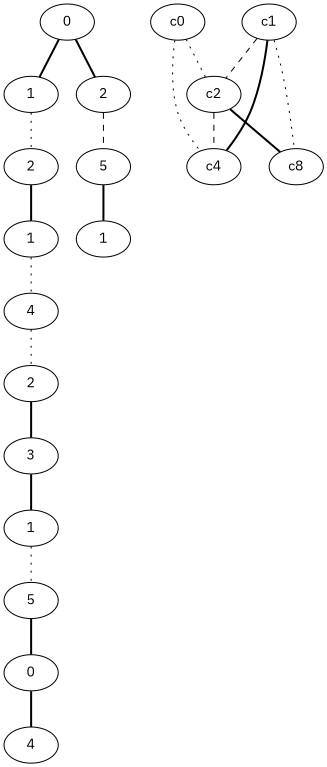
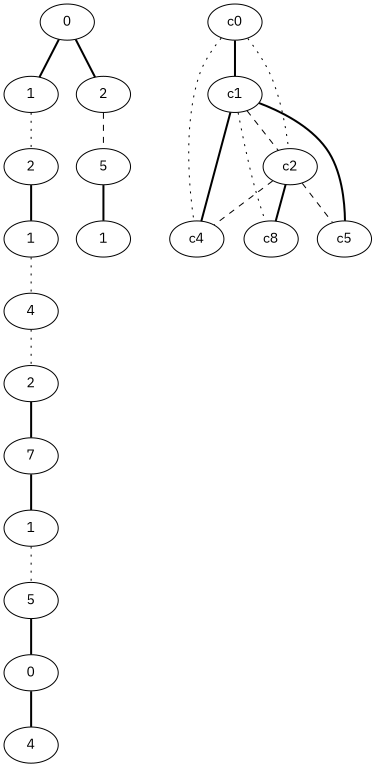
edge "c0" -- "c1": added
node "c5": added
node "3": label "3" -> "7"
